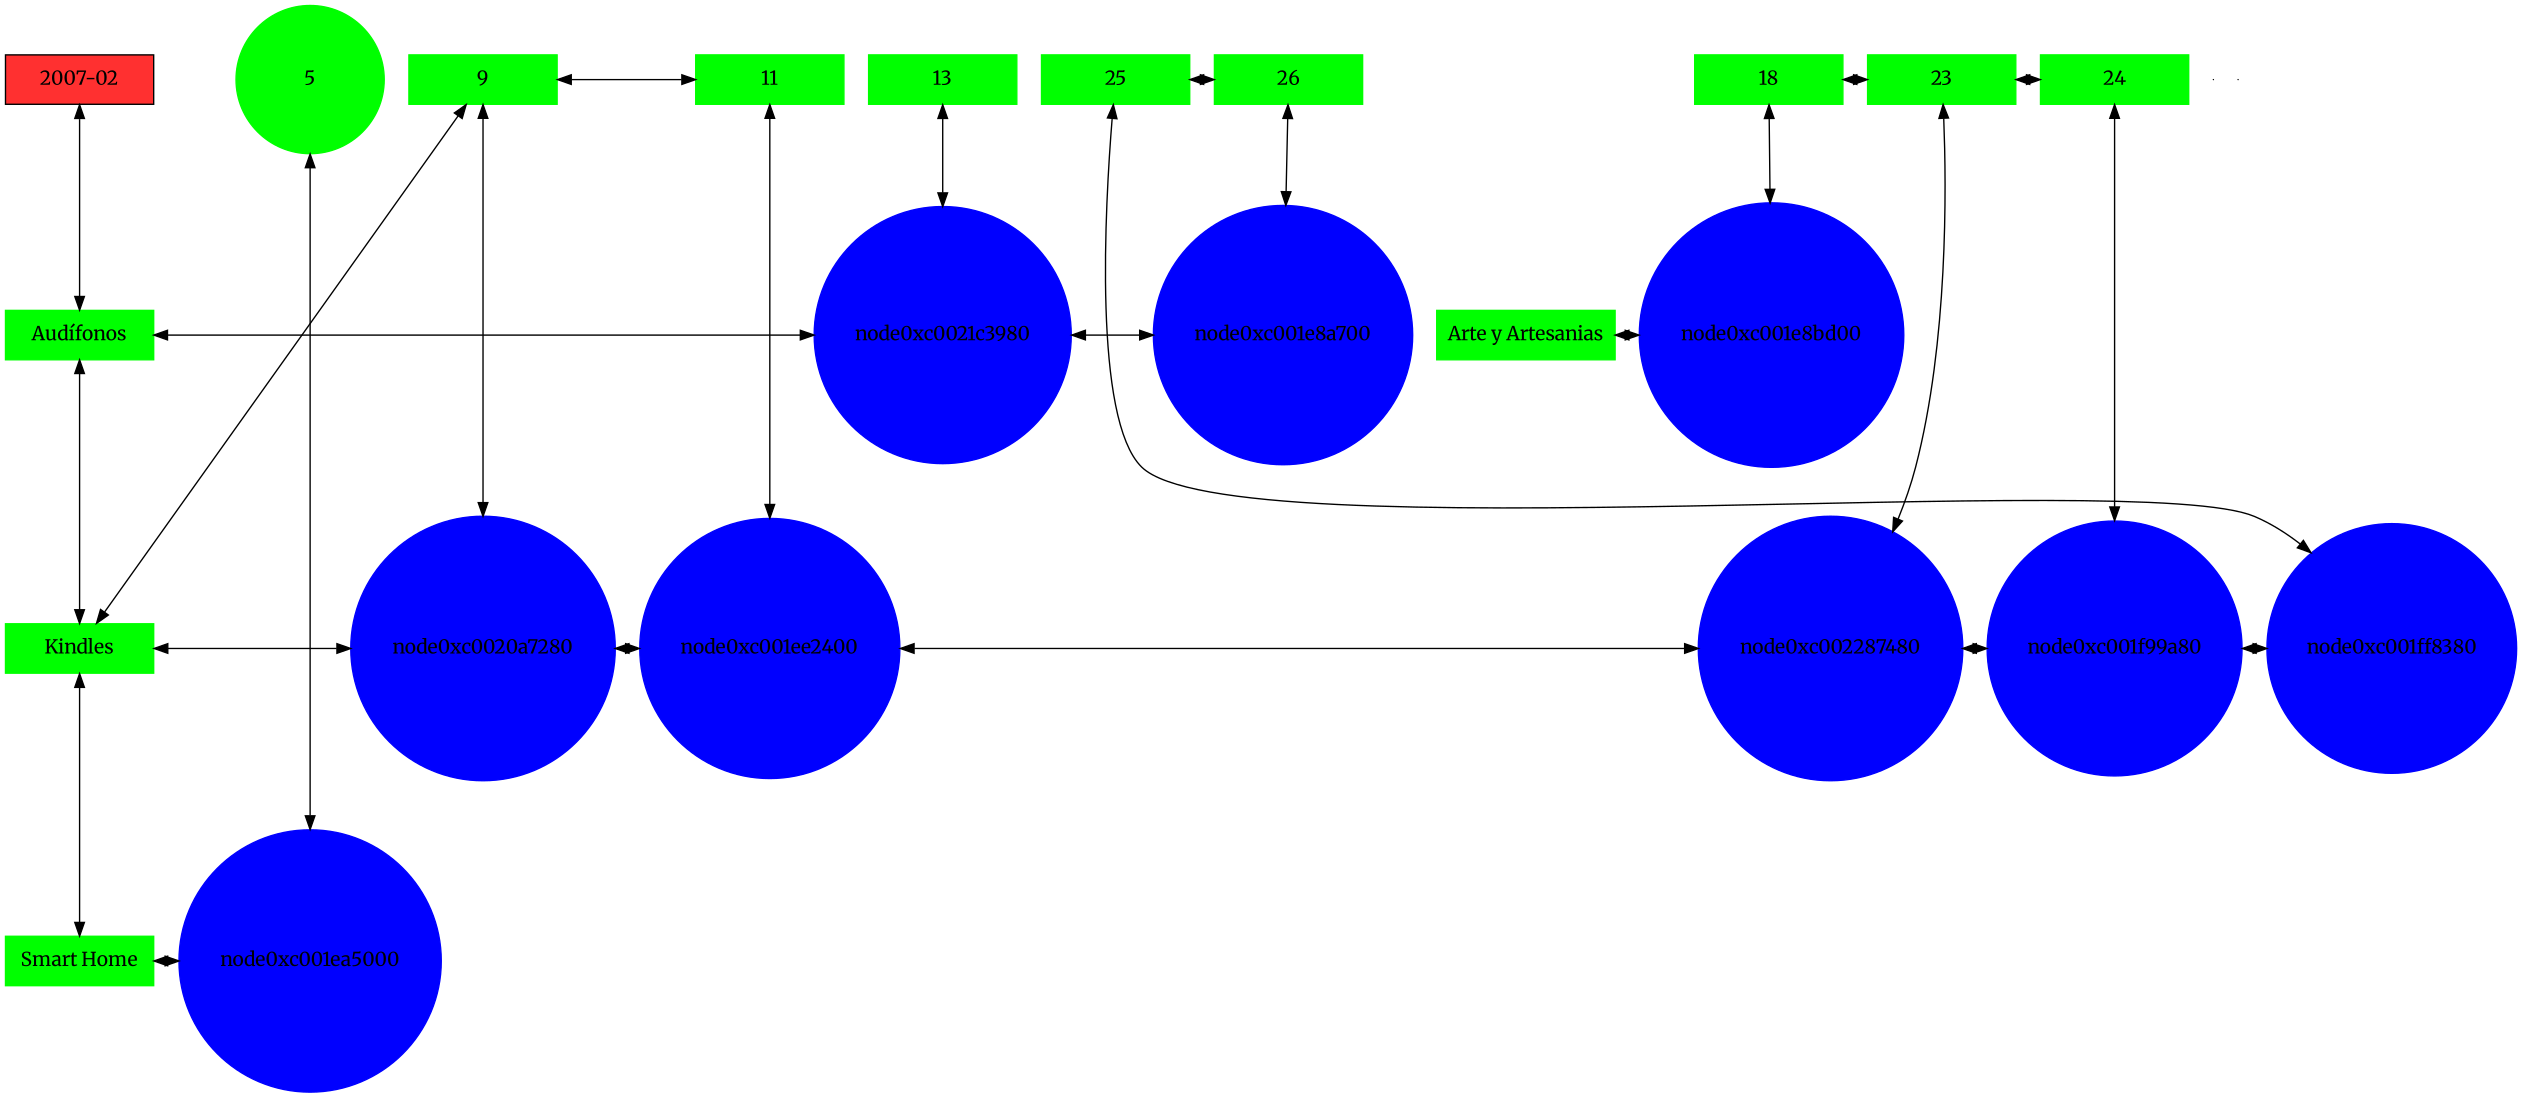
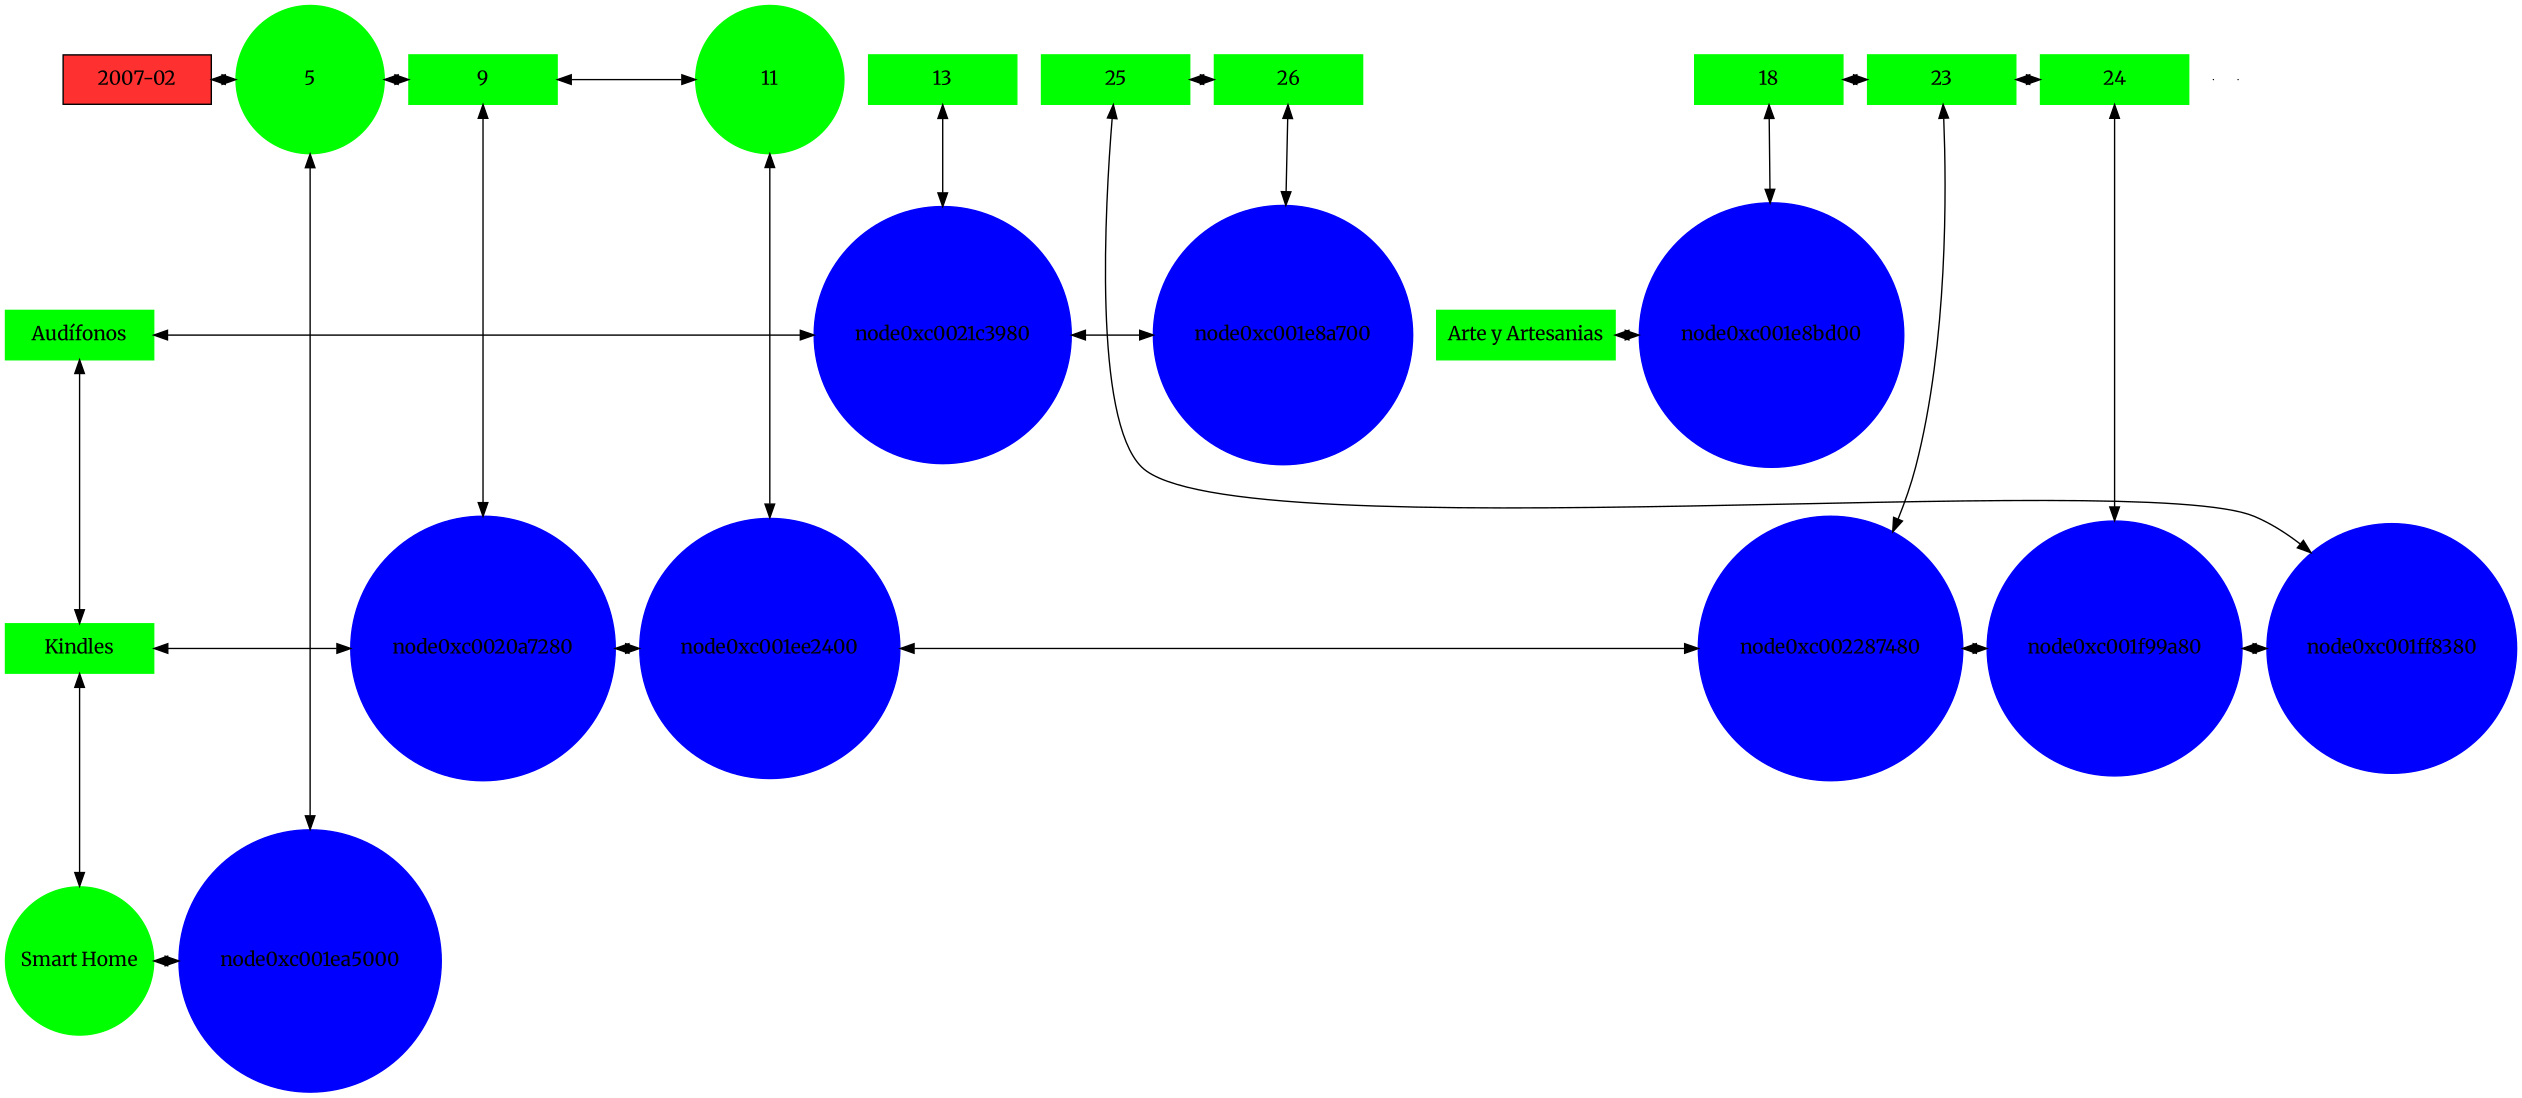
node "11": shape box -> circle
edge "2007-02" -- "Audífonos": now "2007-02" -- "5"
edge "9" -- "Kindles": now "9" -- "5"
node "Smart Home": shape box -> circle
